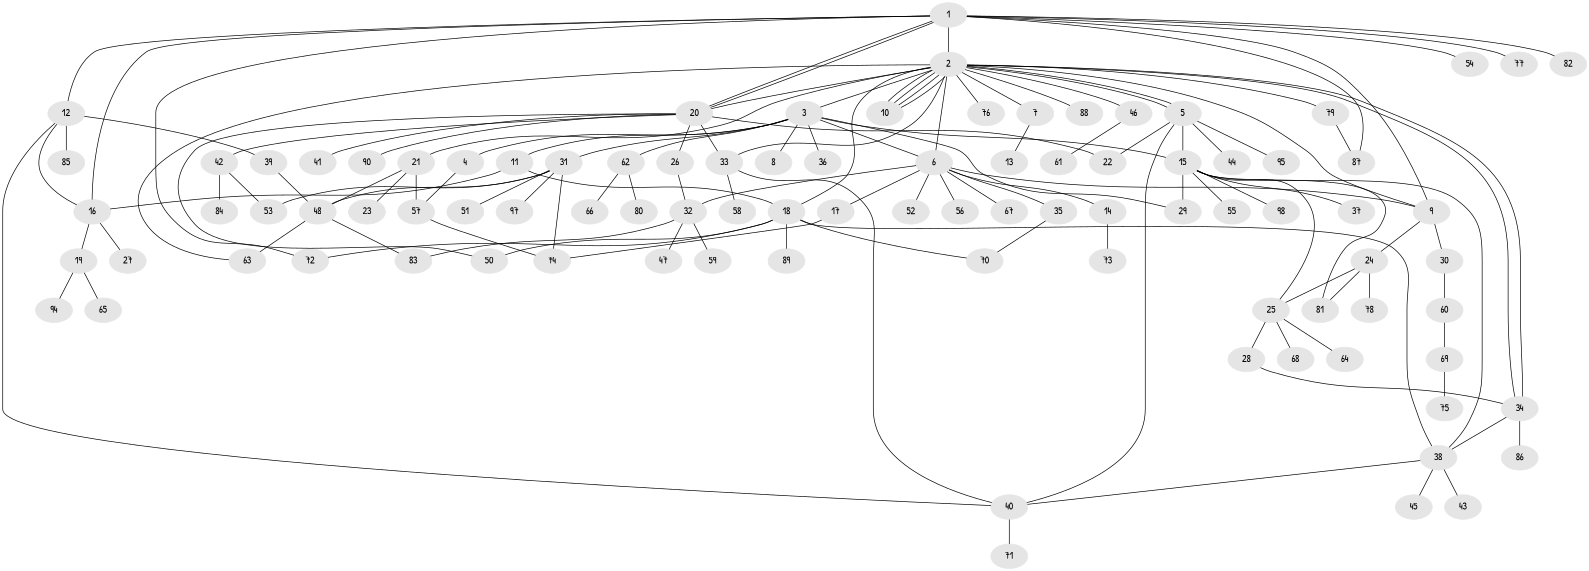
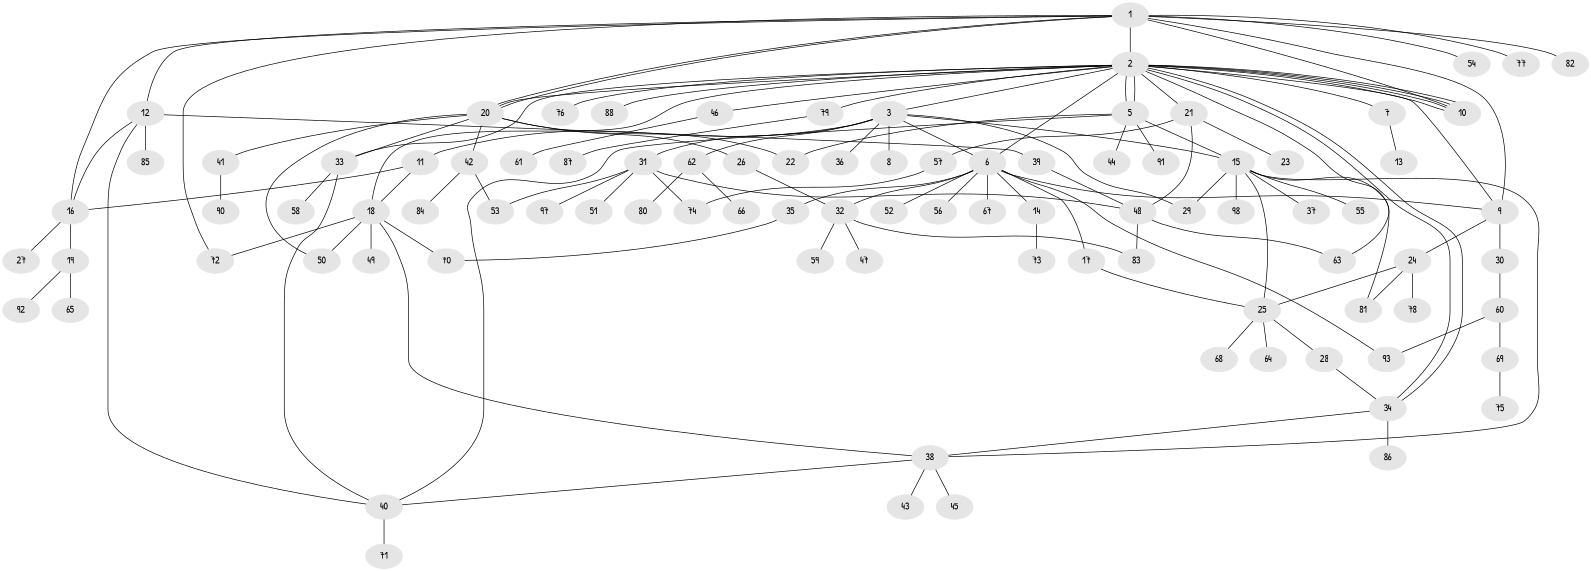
edge "1" -- "87": now "1" -- "10"
edge "20" -- "90": now "41" -- "90"
node "4": removed
node "95": label "95" -> "91"
edge "17" -- "74": now "17" -- "25"
node "89": label "89" -> "49"
node "94": label "94" -> "92"
node "93": added
